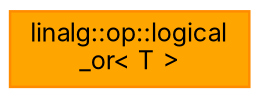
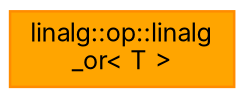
node "linalg::op::logical _or< T >": label "linalg::op::logical _or< T >" -> "linalg::op::linalg _or< T >"
